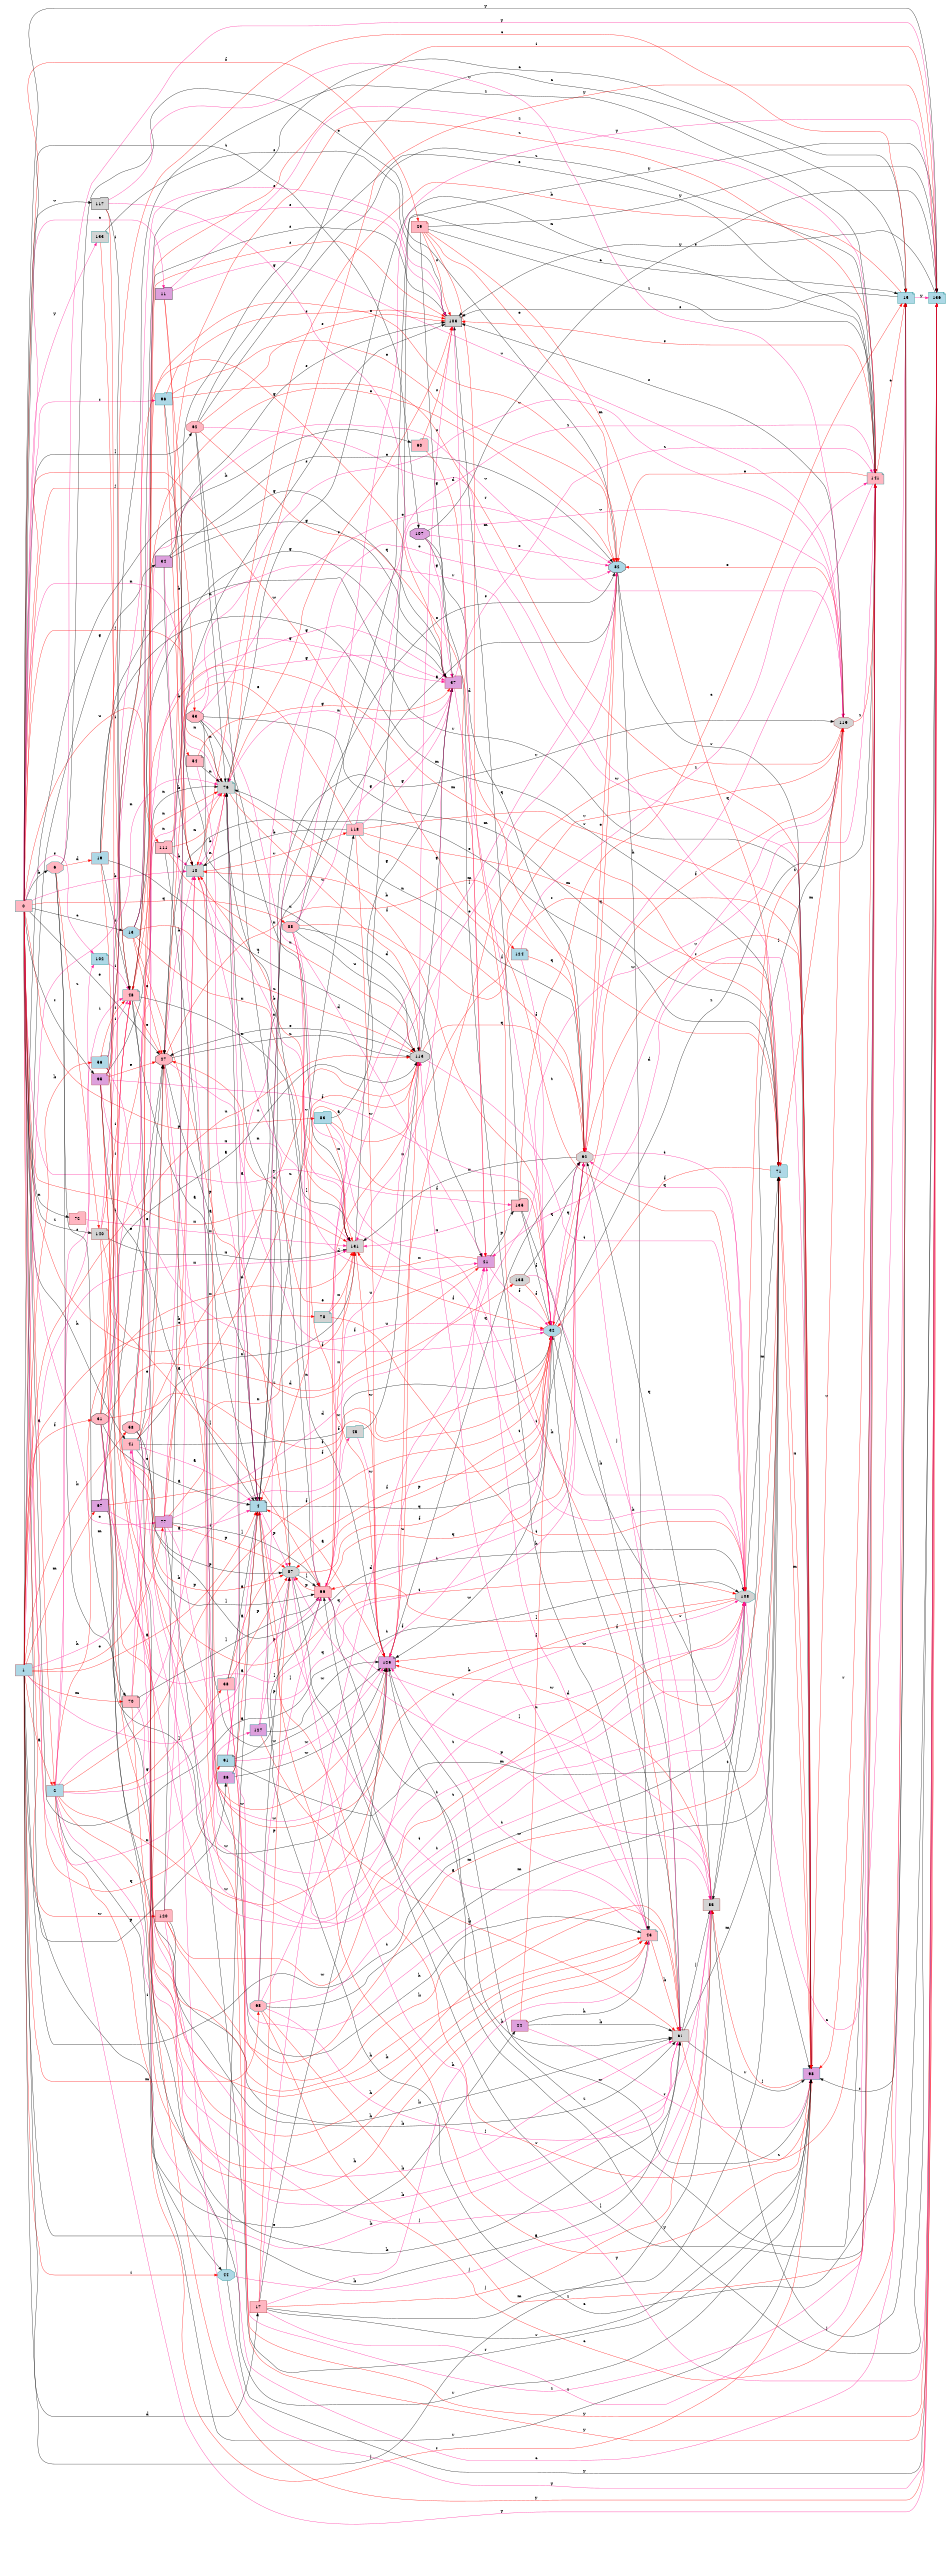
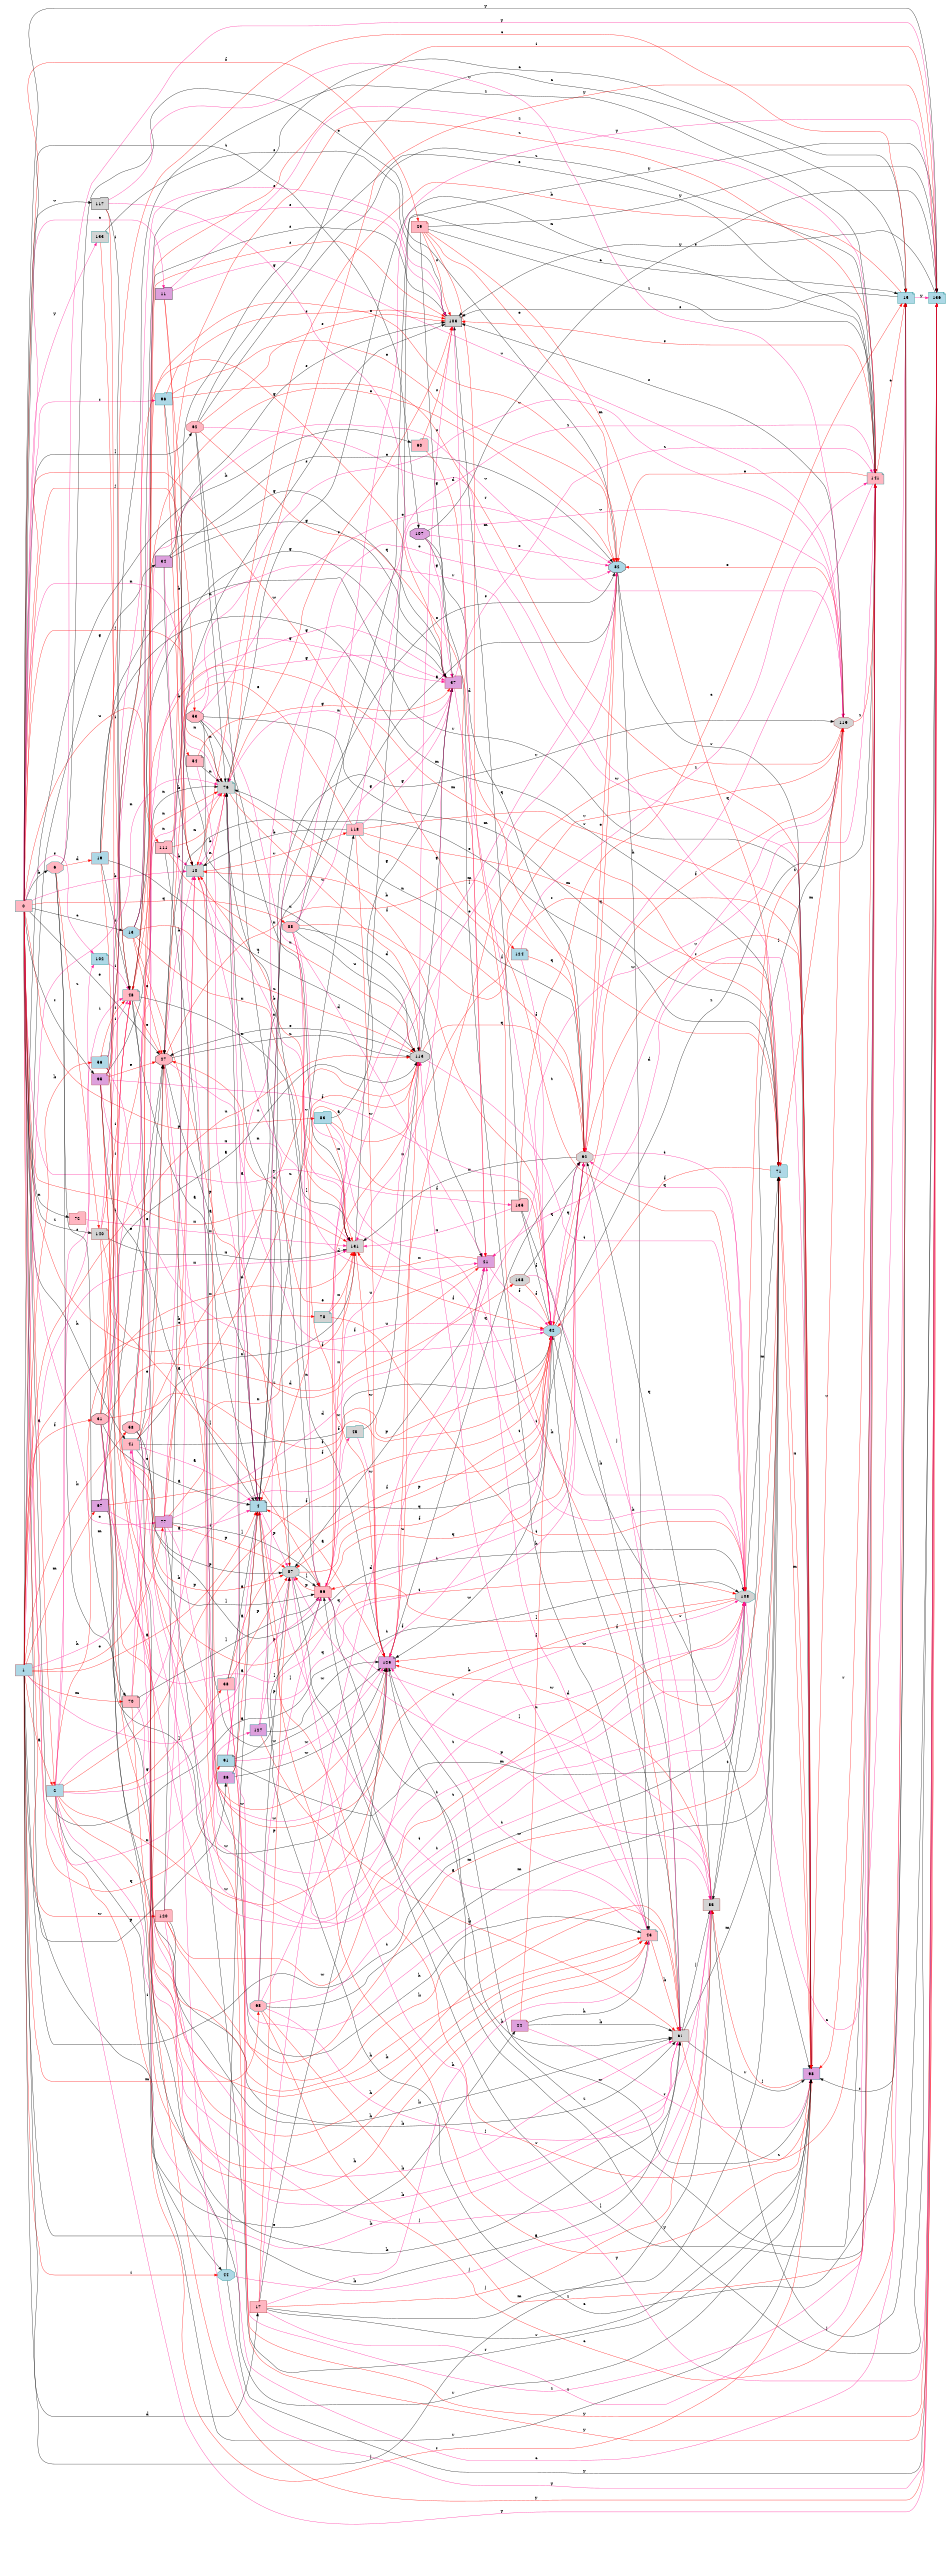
edge "21" -> "135": now "21" -> "87"
